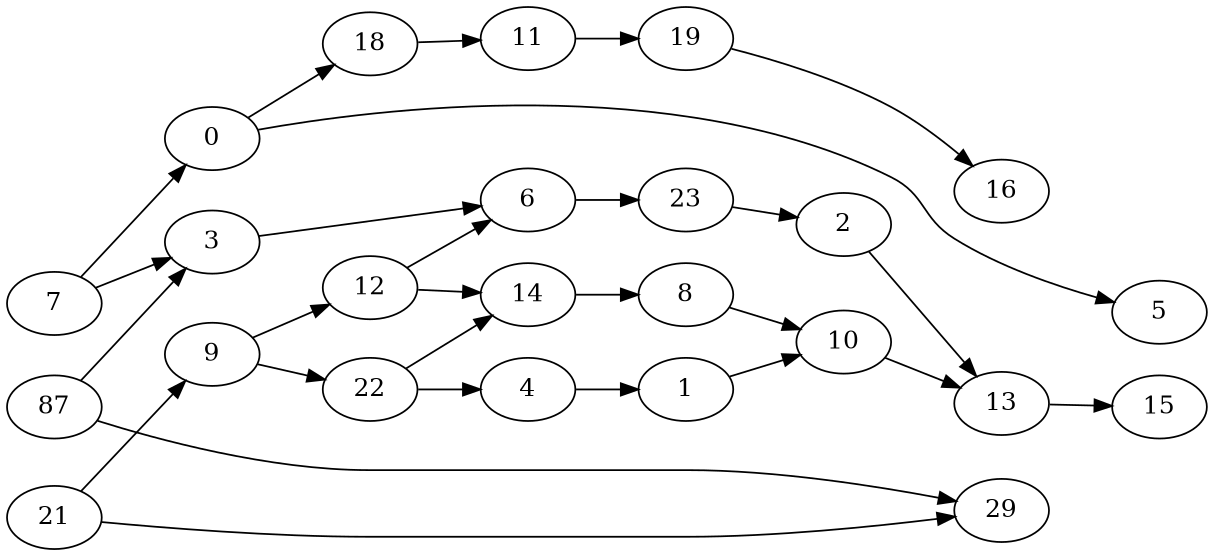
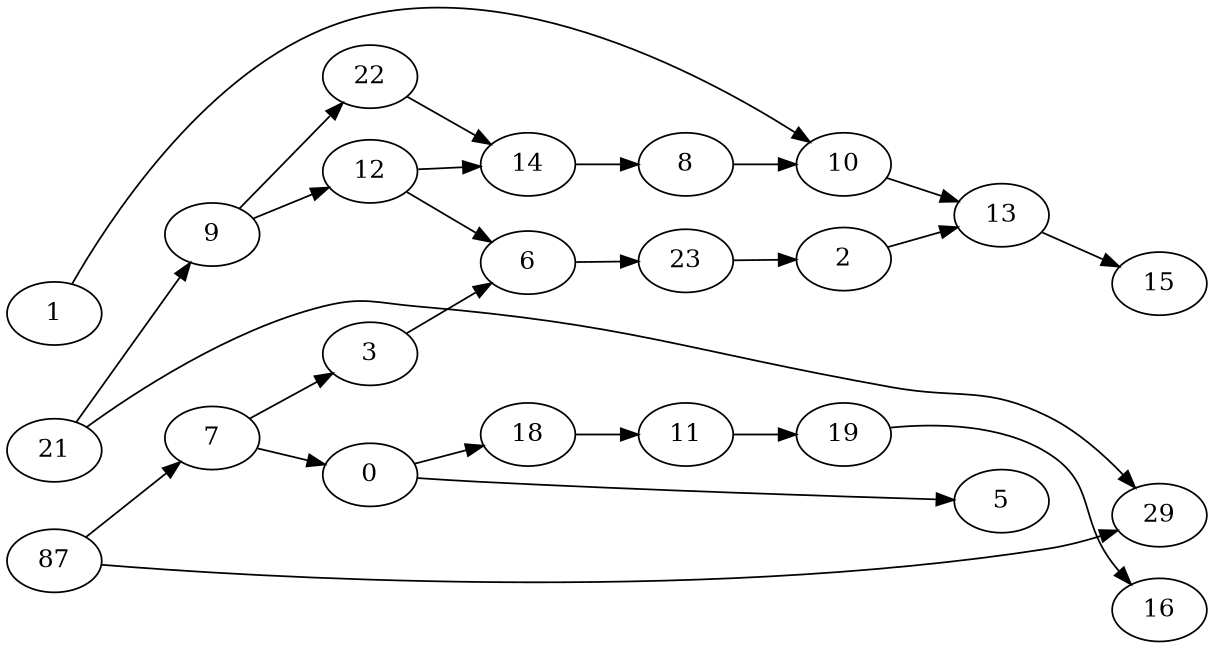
edge "87" -> "3": now "87" -> "7"
node "4": removed
